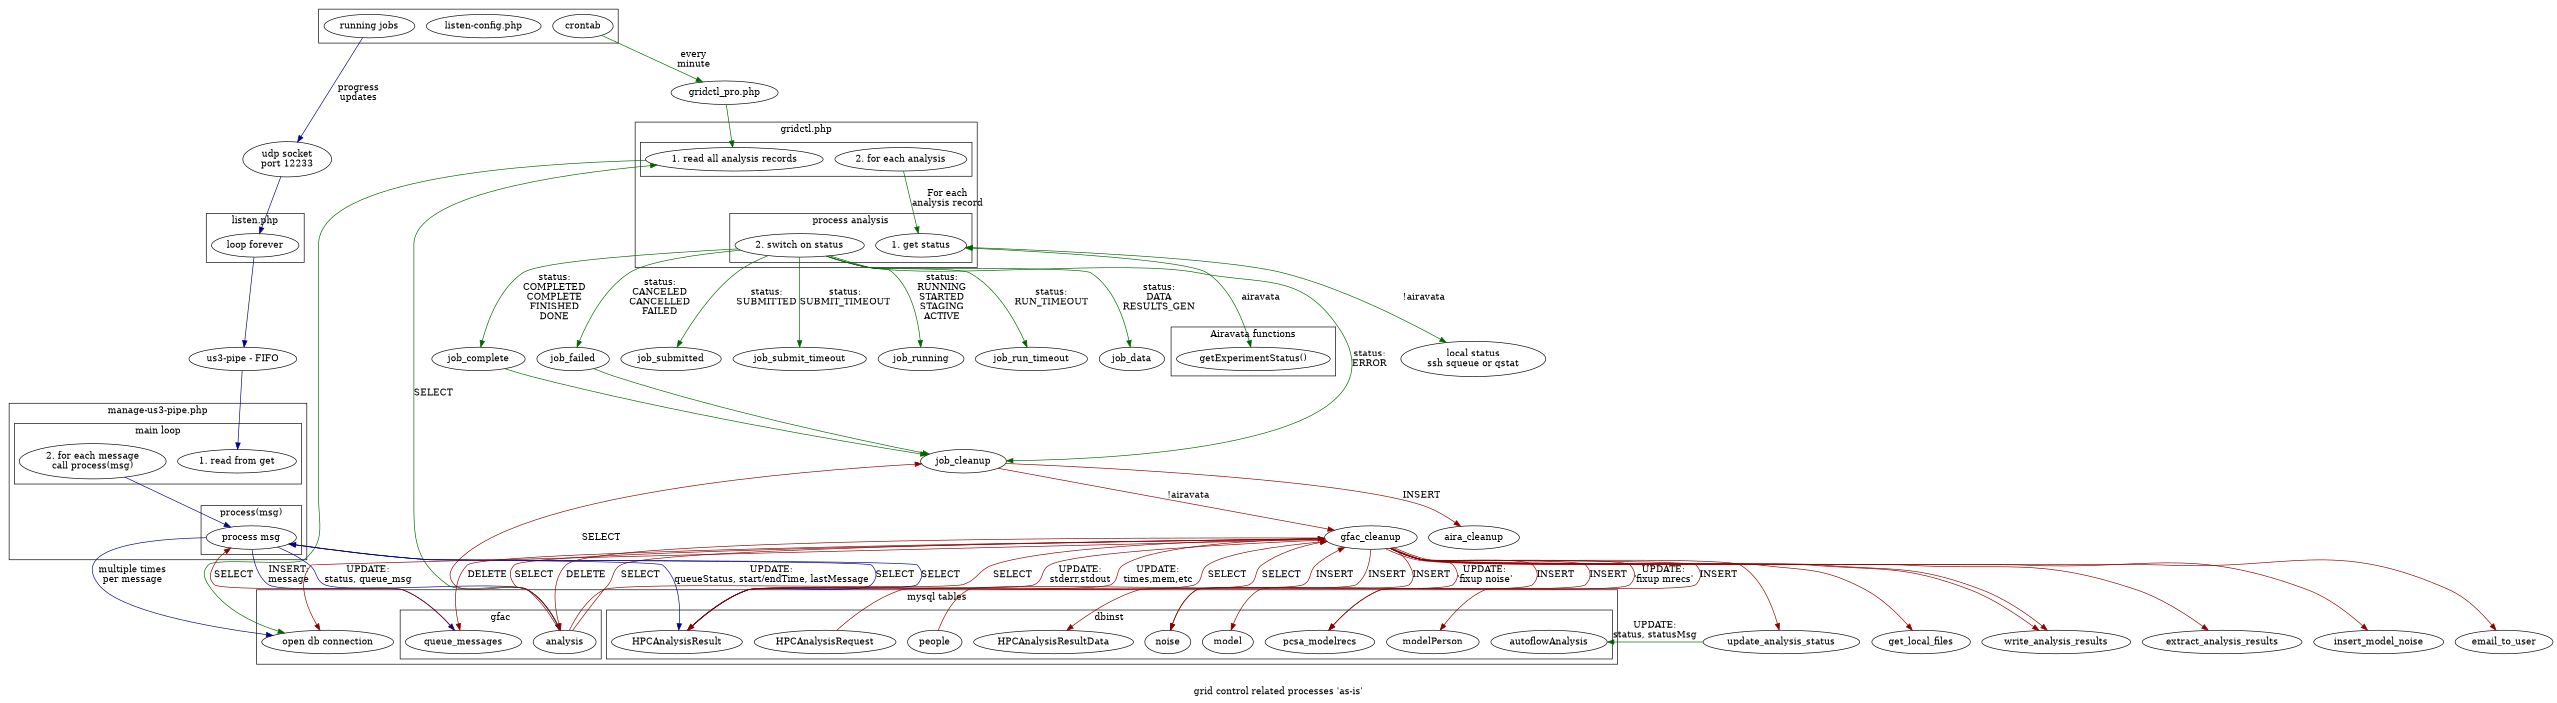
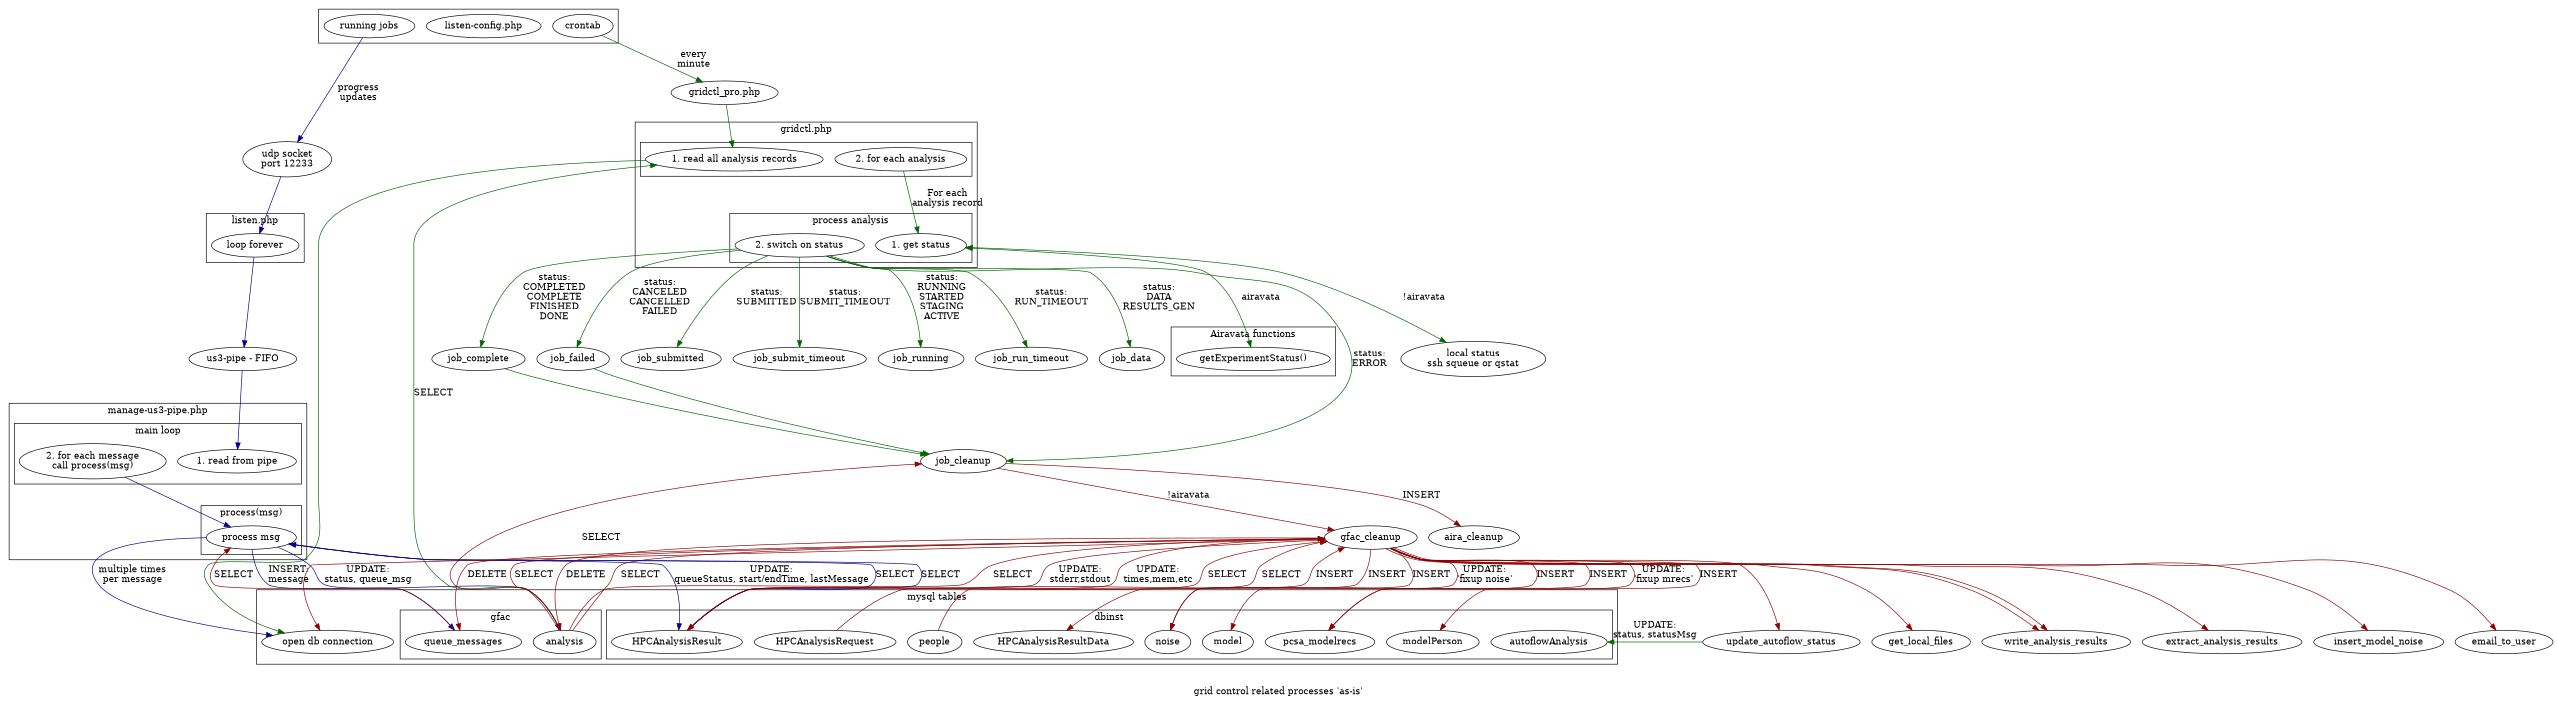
node "1. read from get": label "1. read from get" -> "1. read from pipe"
node "update_analysis_status": label "update_analysis_status" -> "update_autoflow_status"
